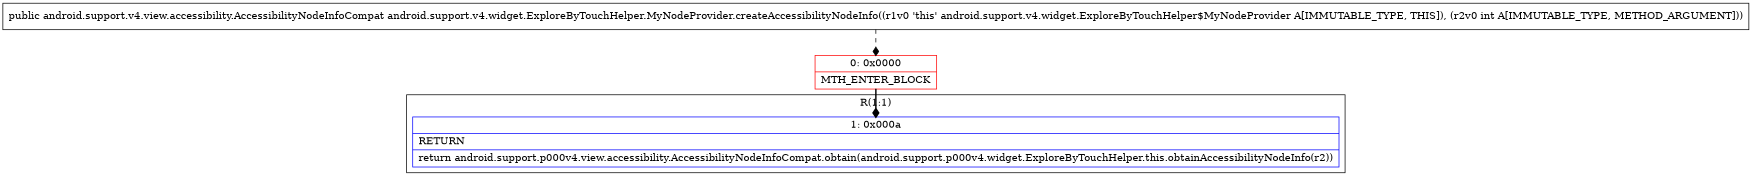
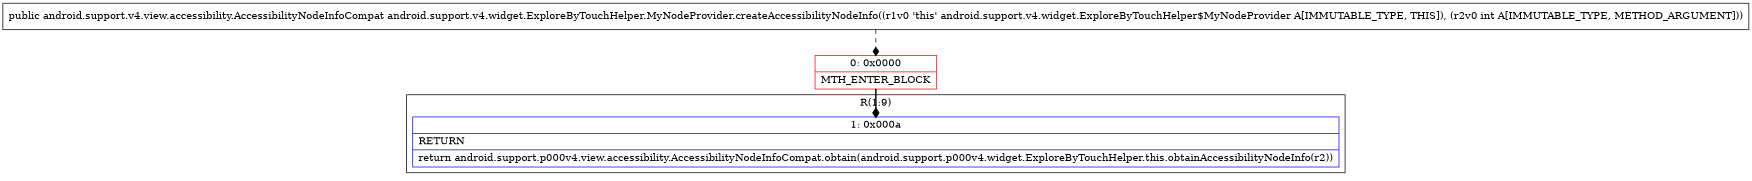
cluster "R(1:1)": label "R(1:1)" -> "R(1:9)"
